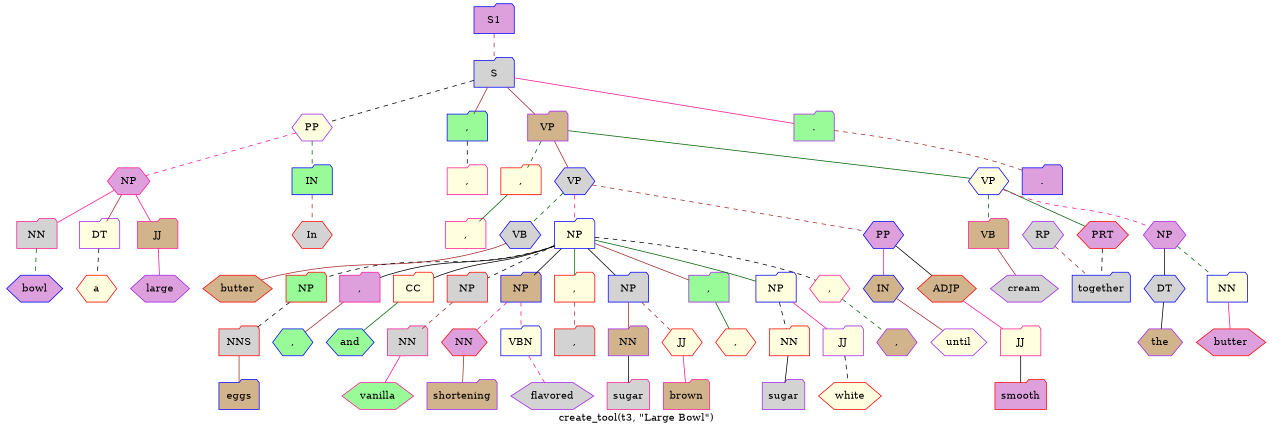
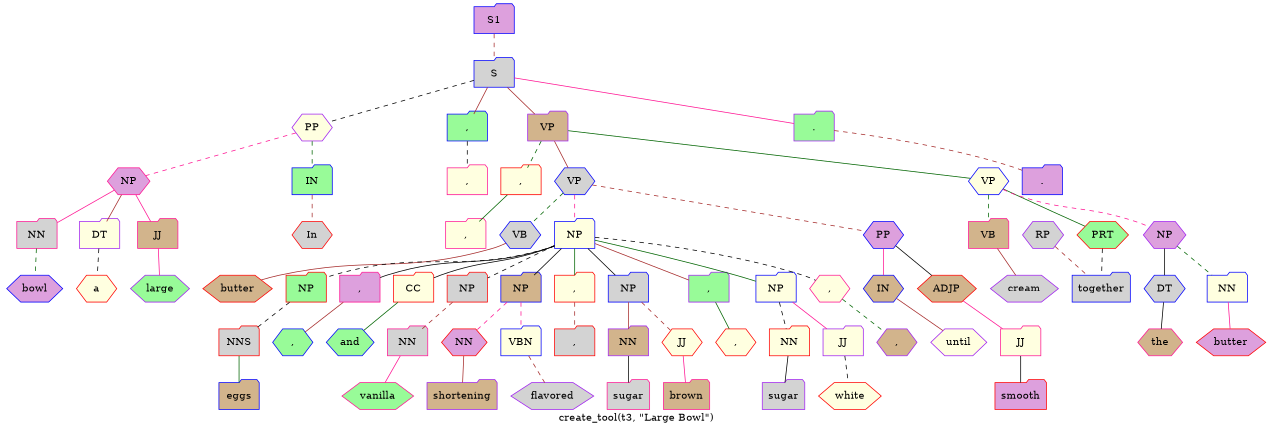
node "PRT": fillcolor plum -> palegreen
node "large": fillcolor plum -> palegreen
node "the": color purple -> deeppink
edge "NNS" -- "eggs": color brown -> darkgreen
edge "VBN" -- "flavored": color deeppink -> brown
